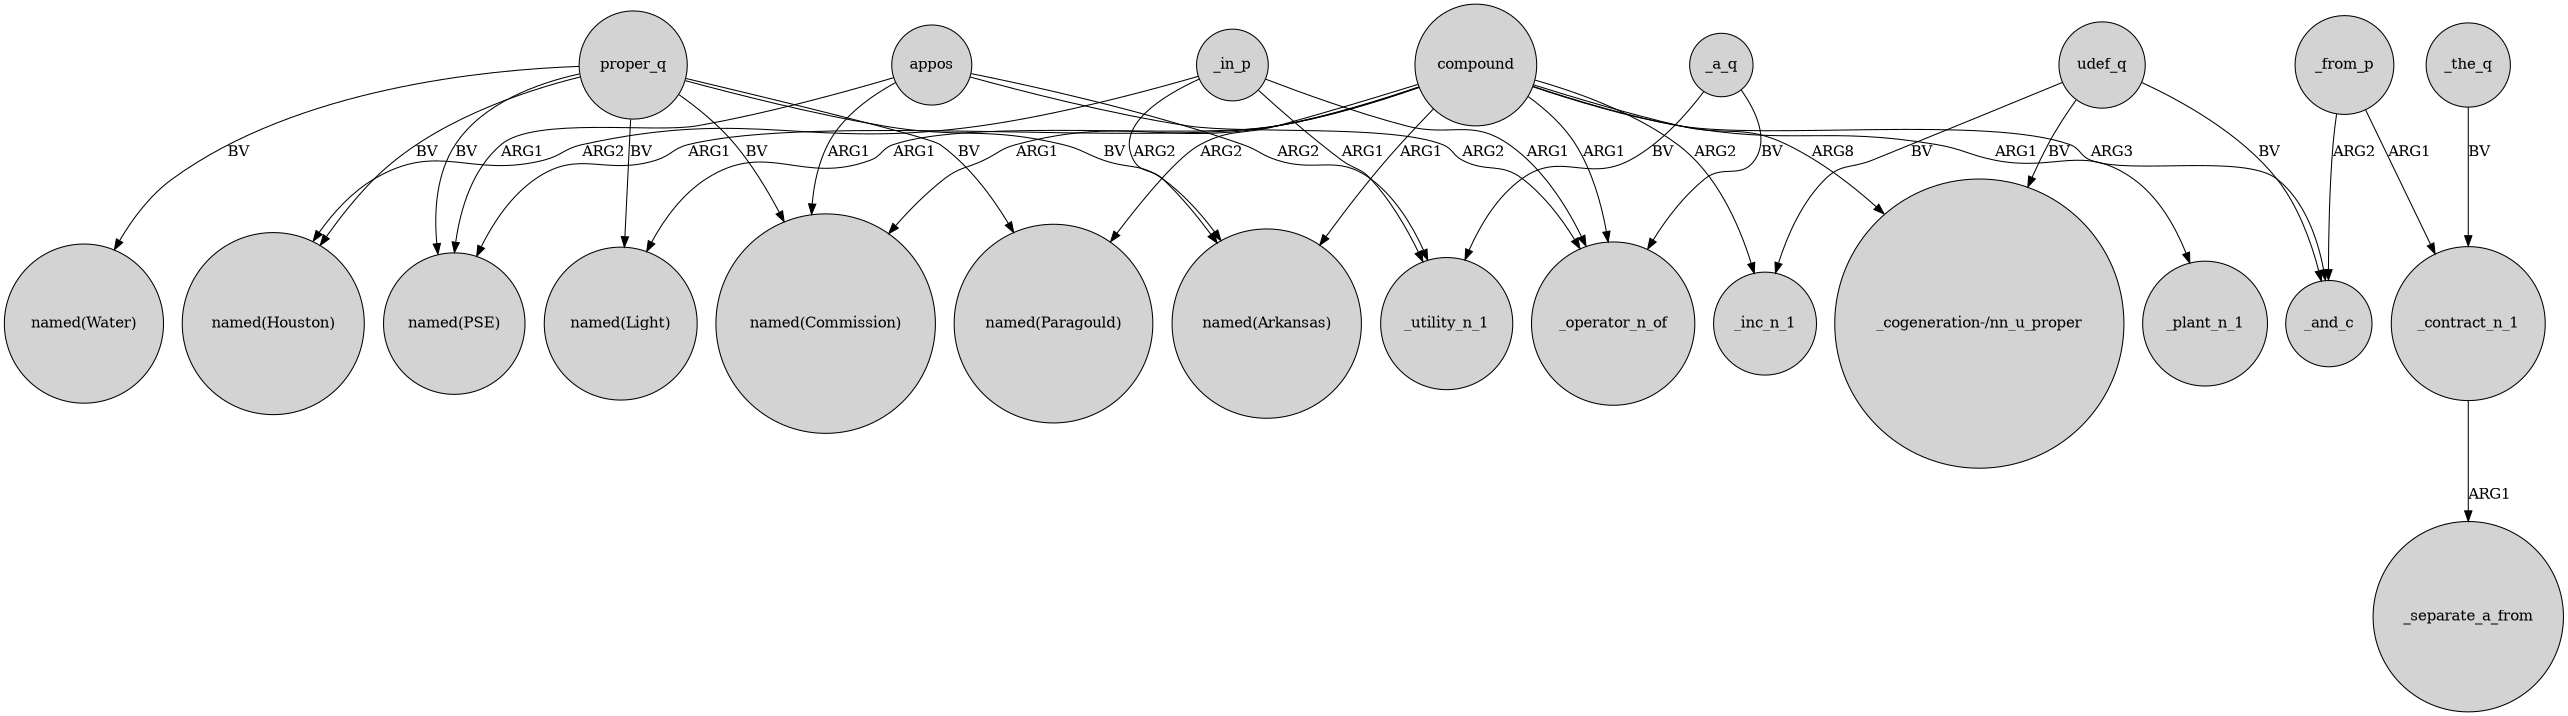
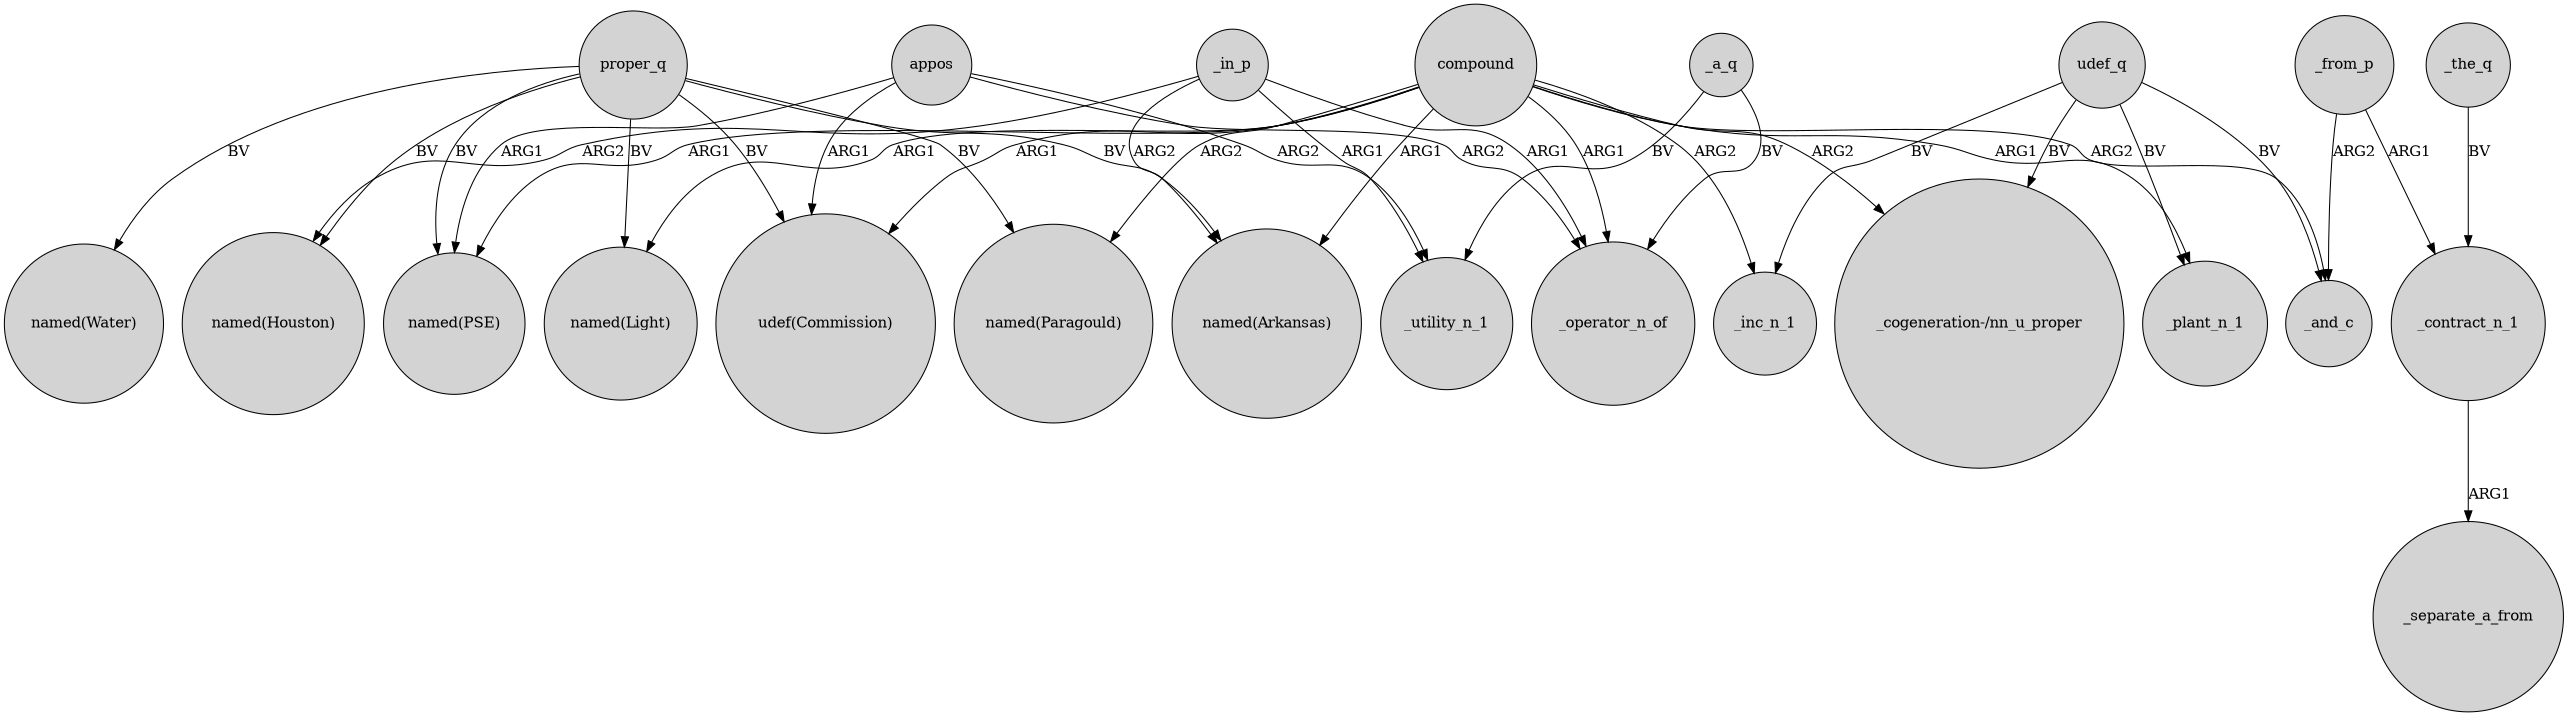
edge "compound" -> "_cogeneration-/nn_u_proper": label "ARG8" -> "ARG2"
edge "compound" -> "_and_c": label "ARG3" -> "ARG2"
edge "udef_q" -> "_plant_n_1": added, label "BV"
node "named(Commission)": label "named(Commission)" -> "udef(Commission)"
